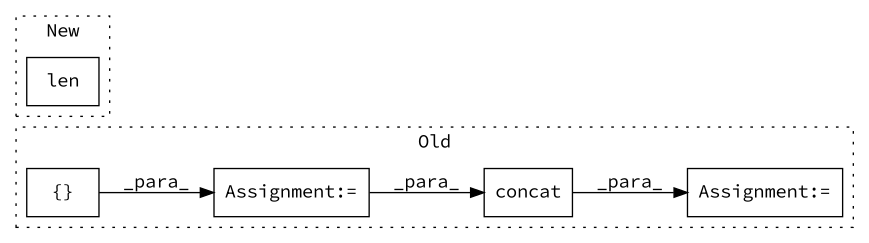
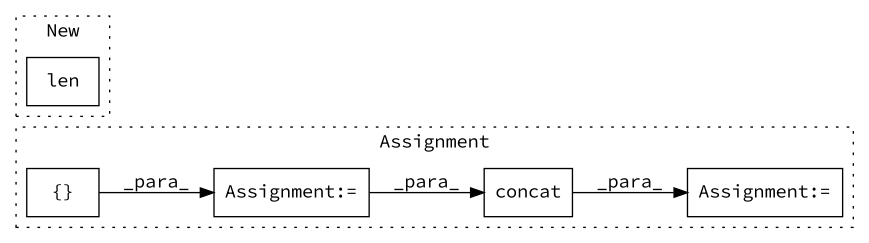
cluster "Old": label "Old" -> "Assignment"
